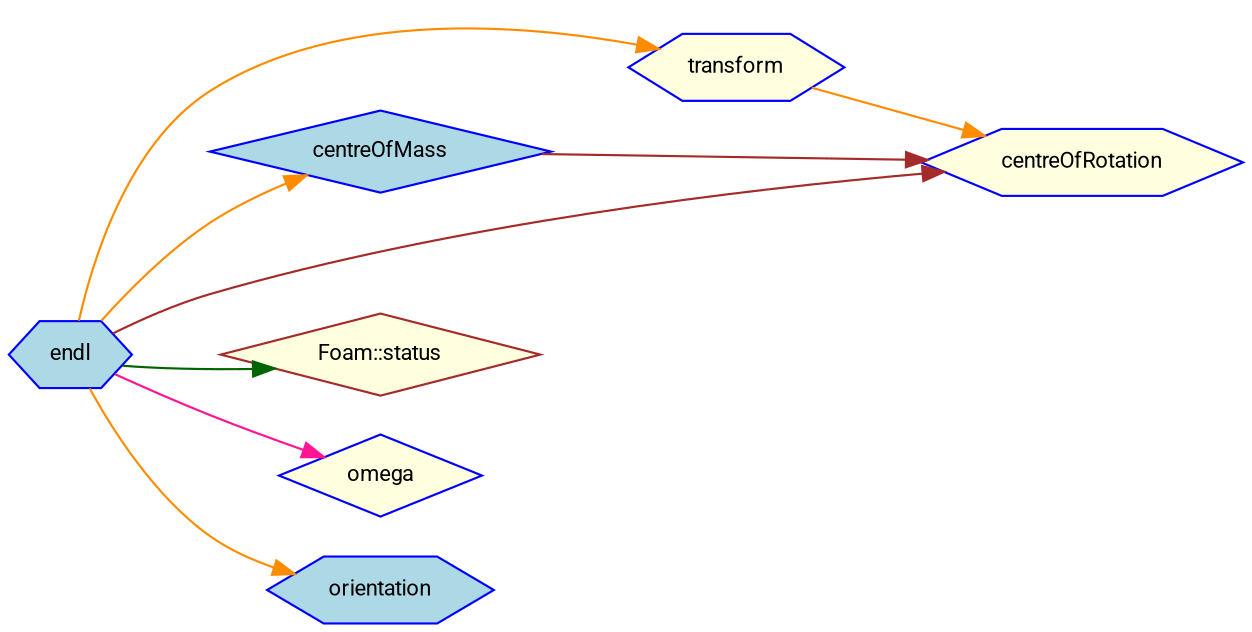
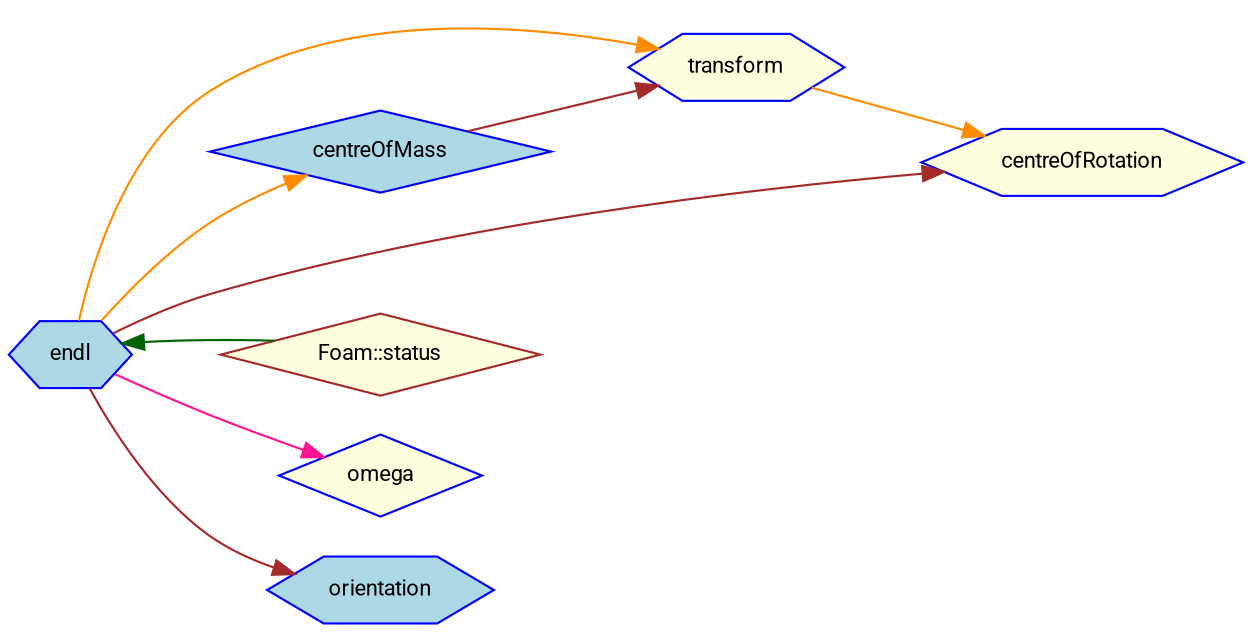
edge "centreOfMass" -> "centreOfRotation": now "centreOfMass" -> "transform"
edge "endl" -> "Foam::status": reversed
edge "endl" -> "orientation": color darkorange -> brown
